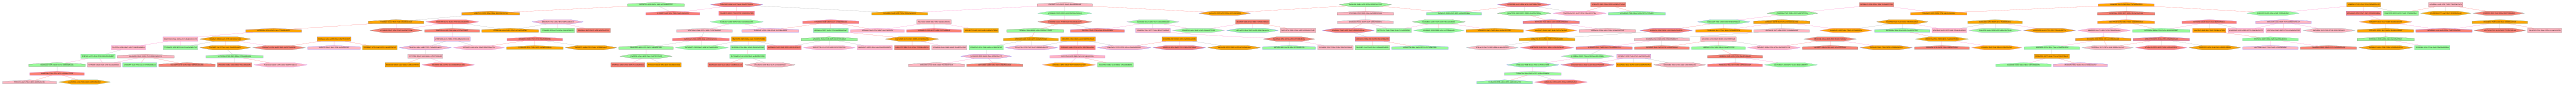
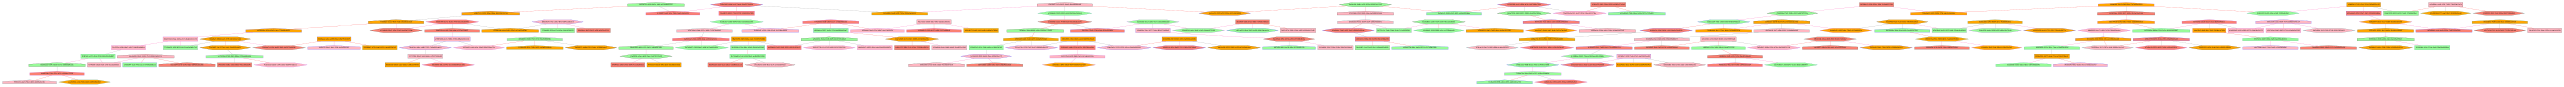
node "b2d18a1f-be51-0075-bff4-25ada1b45a24": fillcolor lightpink -> palegreen
node "409a9bf0-09d8-7513-971f-5be92096f81c": fillcolor salmon -> palegreen
node "30d3340d-659a-ec9d-985d-14c6a8836965": removed
